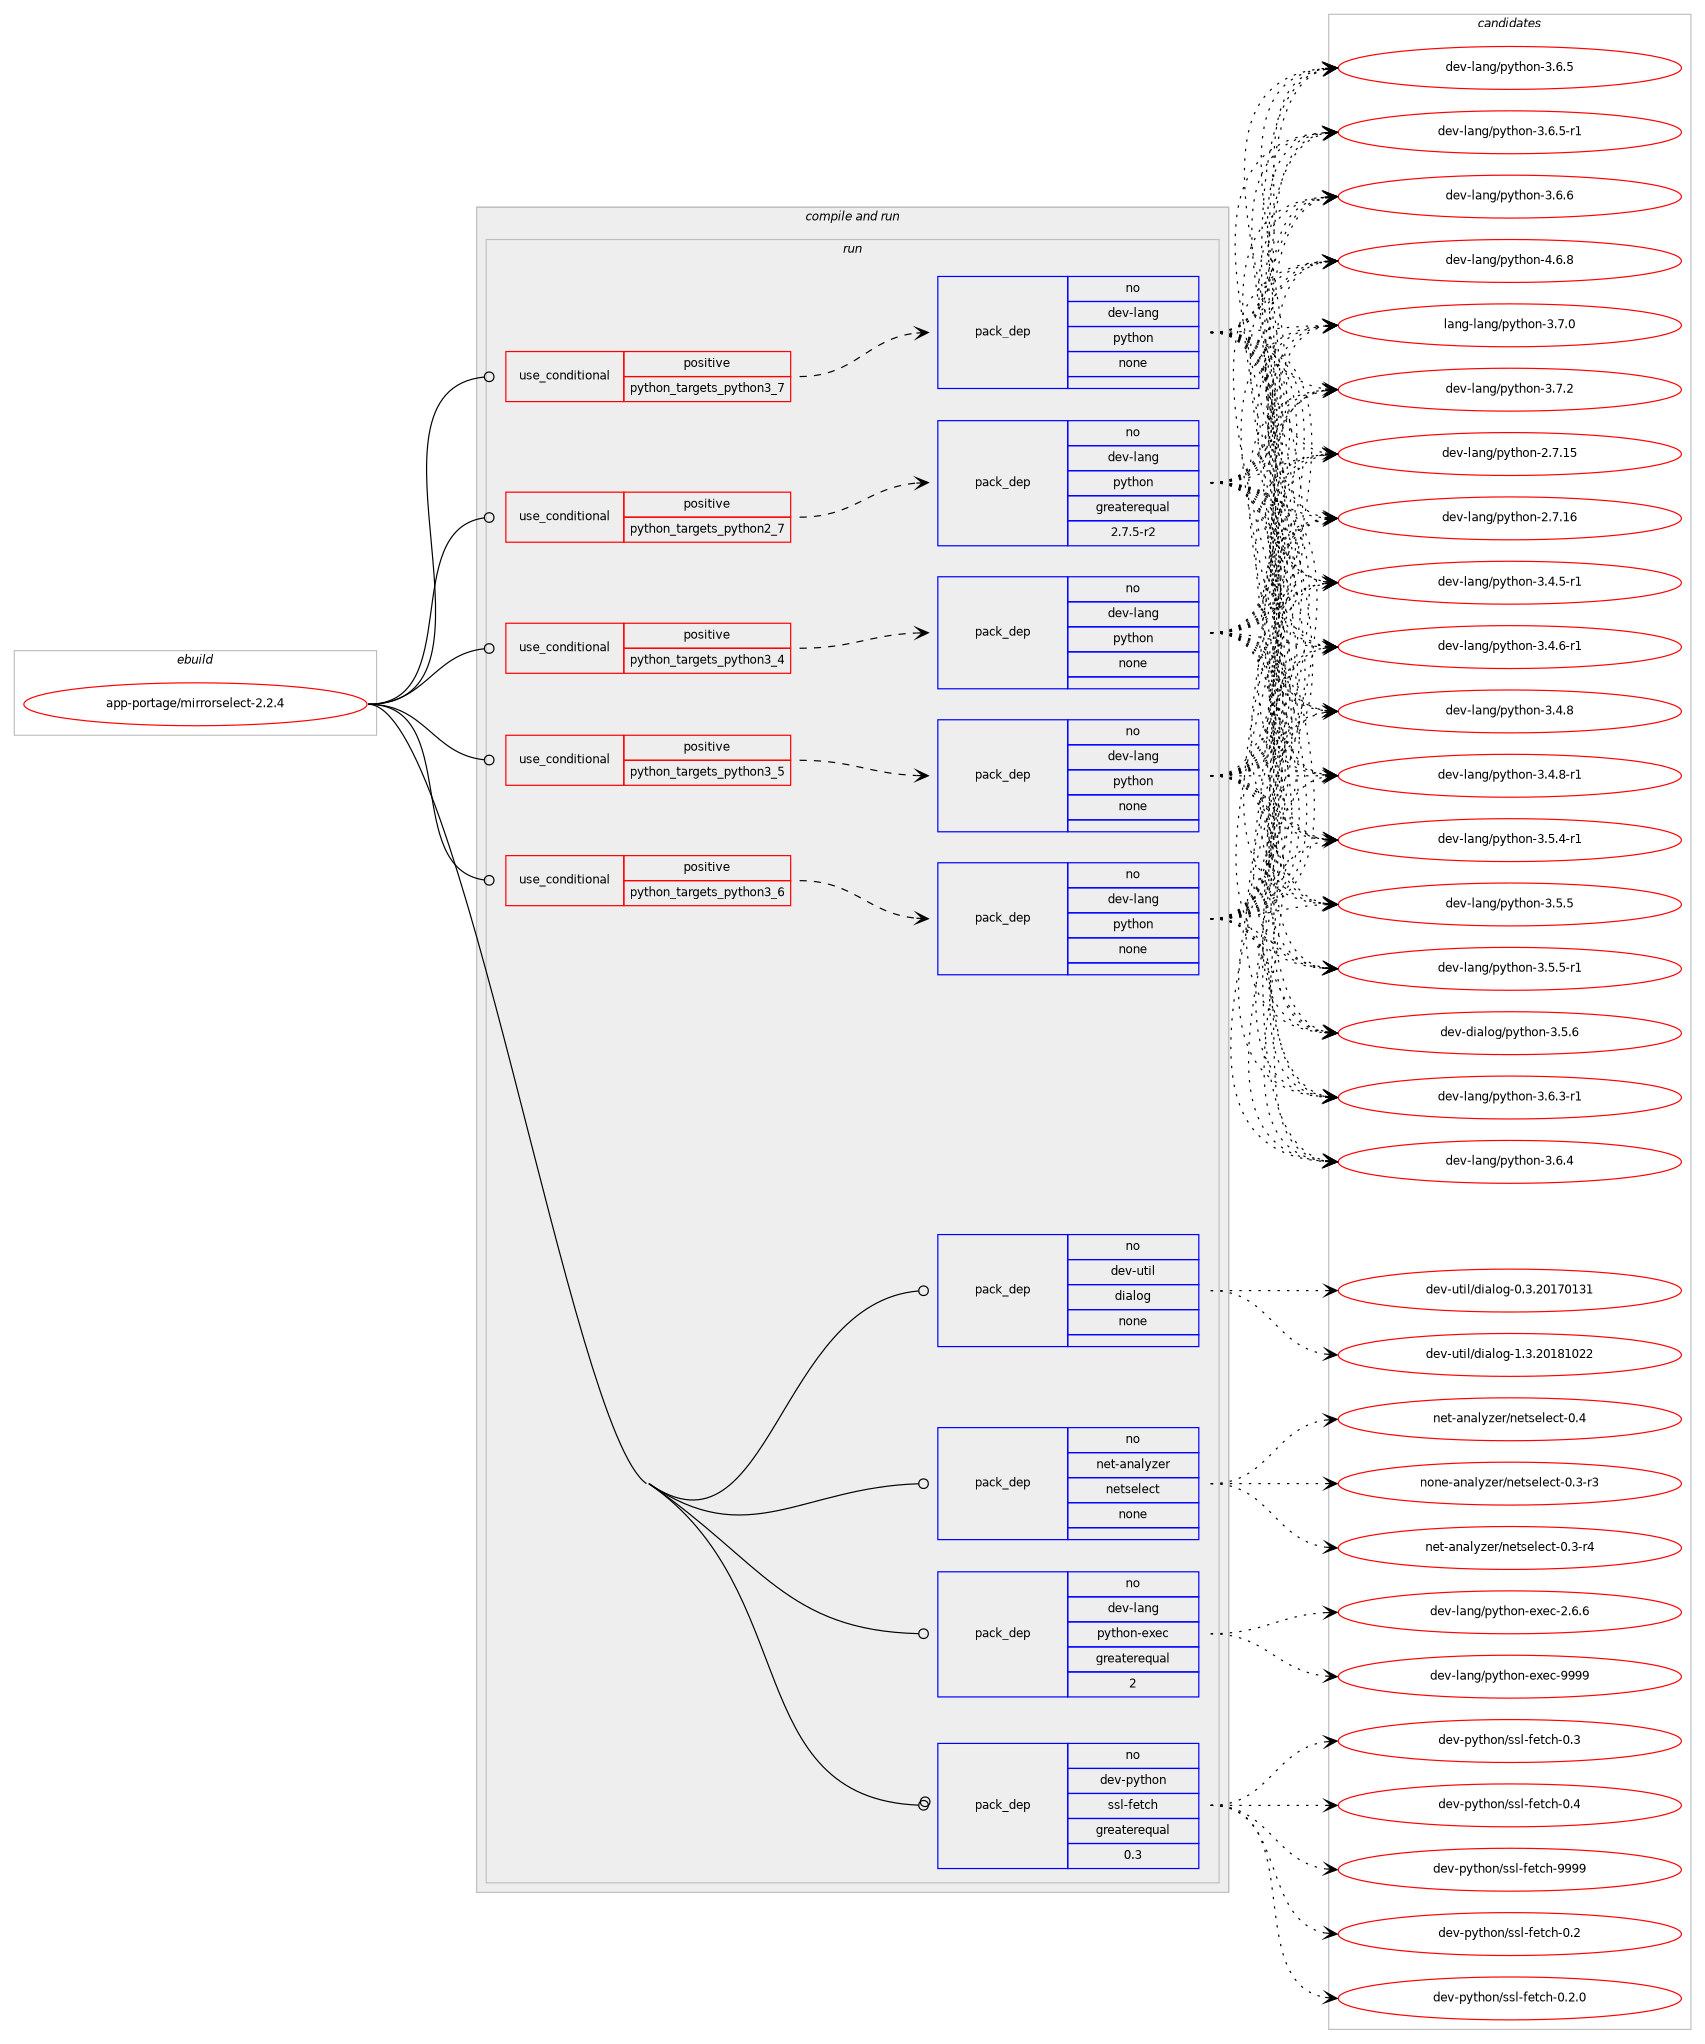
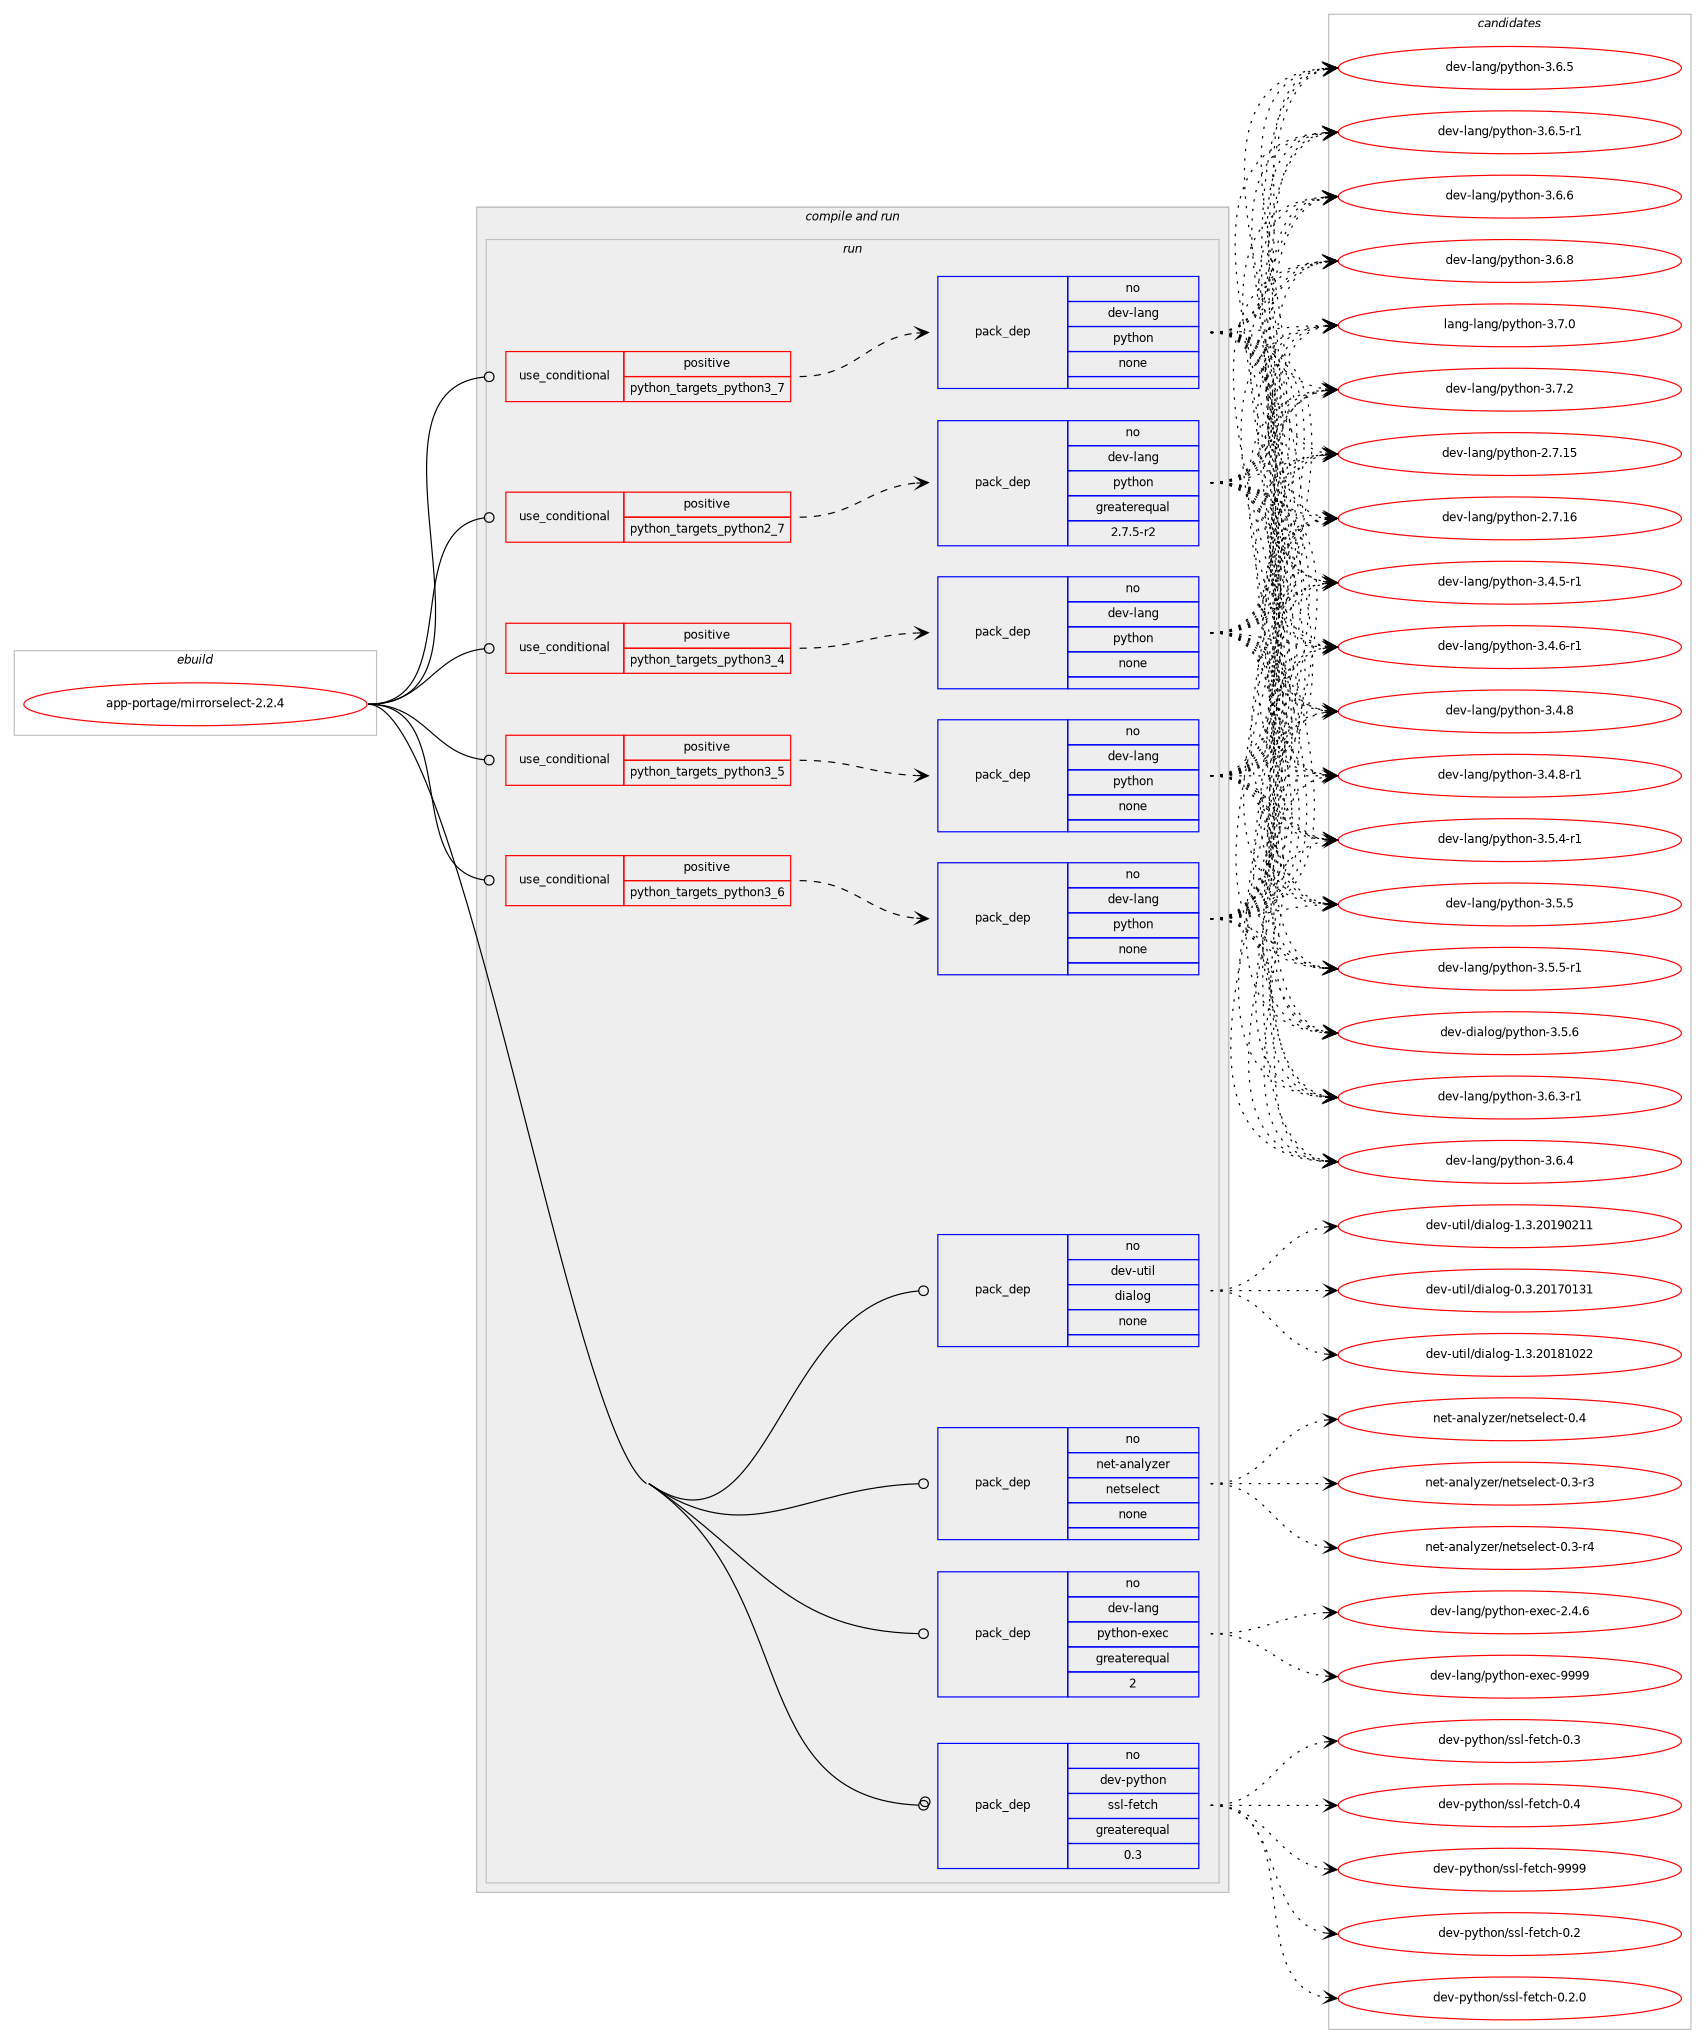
node "dev-lang/python-4.6.8": label "dev-lang/python-4.6.8" -> "dev-lang/python-3.6.8"
node "dev-util/dialog-1.3.20190211": added
node "none-analyzer/netselect-0.3-r3": label "none-analyzer/netselect-0.3-r3" -> "net-analyzer/netselect-0.3-r3"
node "dev-lang/python-exec-2.6.6": label "dev-lang/python-exec-2.6.6" -> "dev-lang/python-exec-2.4.6"
